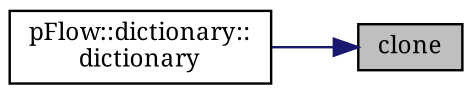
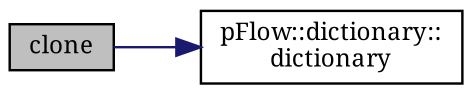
edge "pFlow::dictionary:: dictionary" -> "clone": reversed
